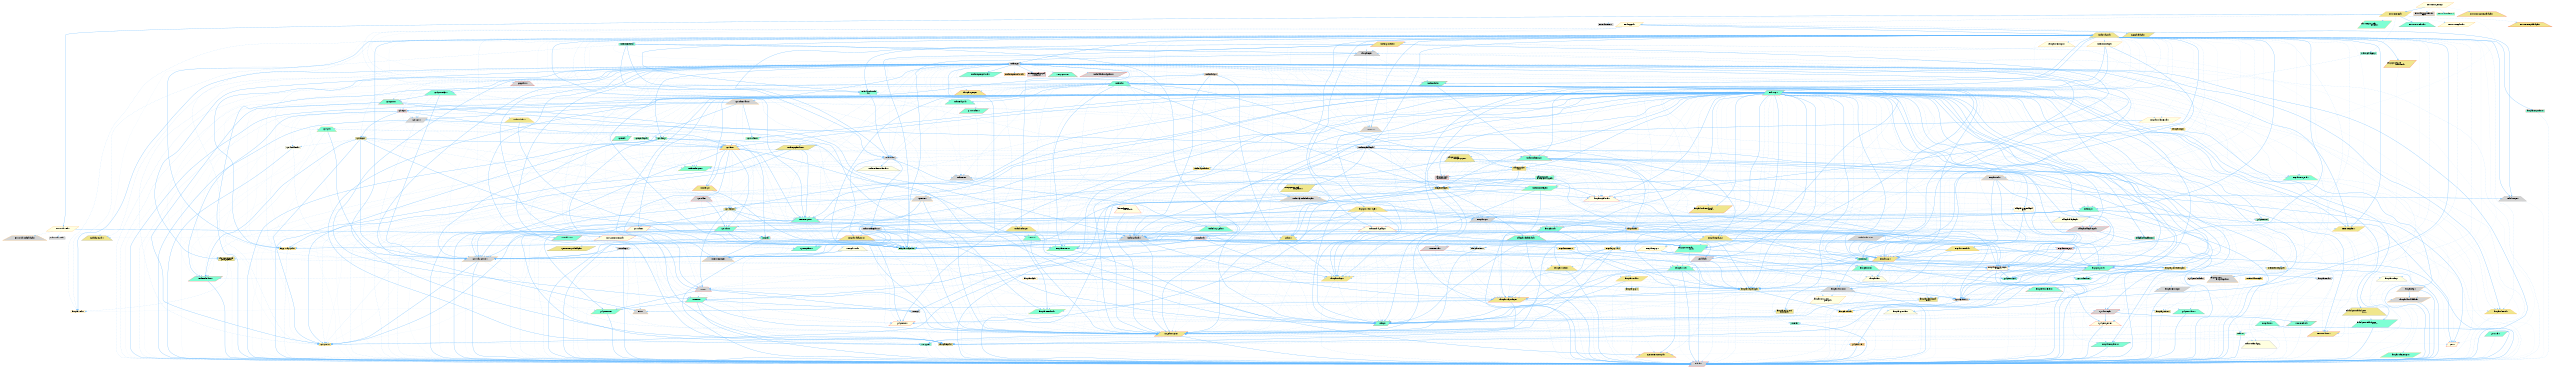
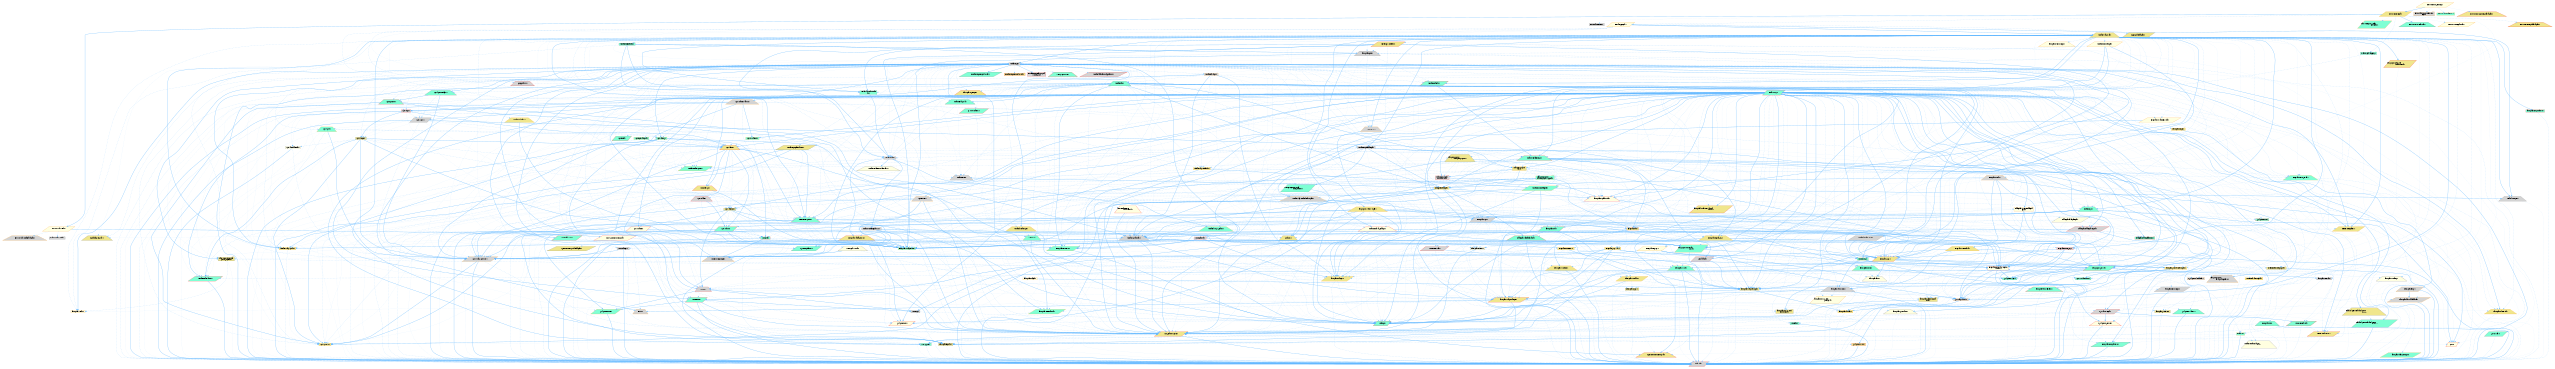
edge "CoreMinimal.h" -> "HAL/PlatformTLS.h": style bold -> dotted
node "Misc/TransactionallySafe CriticalSection.h": fillcolor khaki -> aquamarine
node "BitArray/UnrealNames.h": label "BitArray/UnrealNames.h" -> "UObject/UnrealNames.h"
